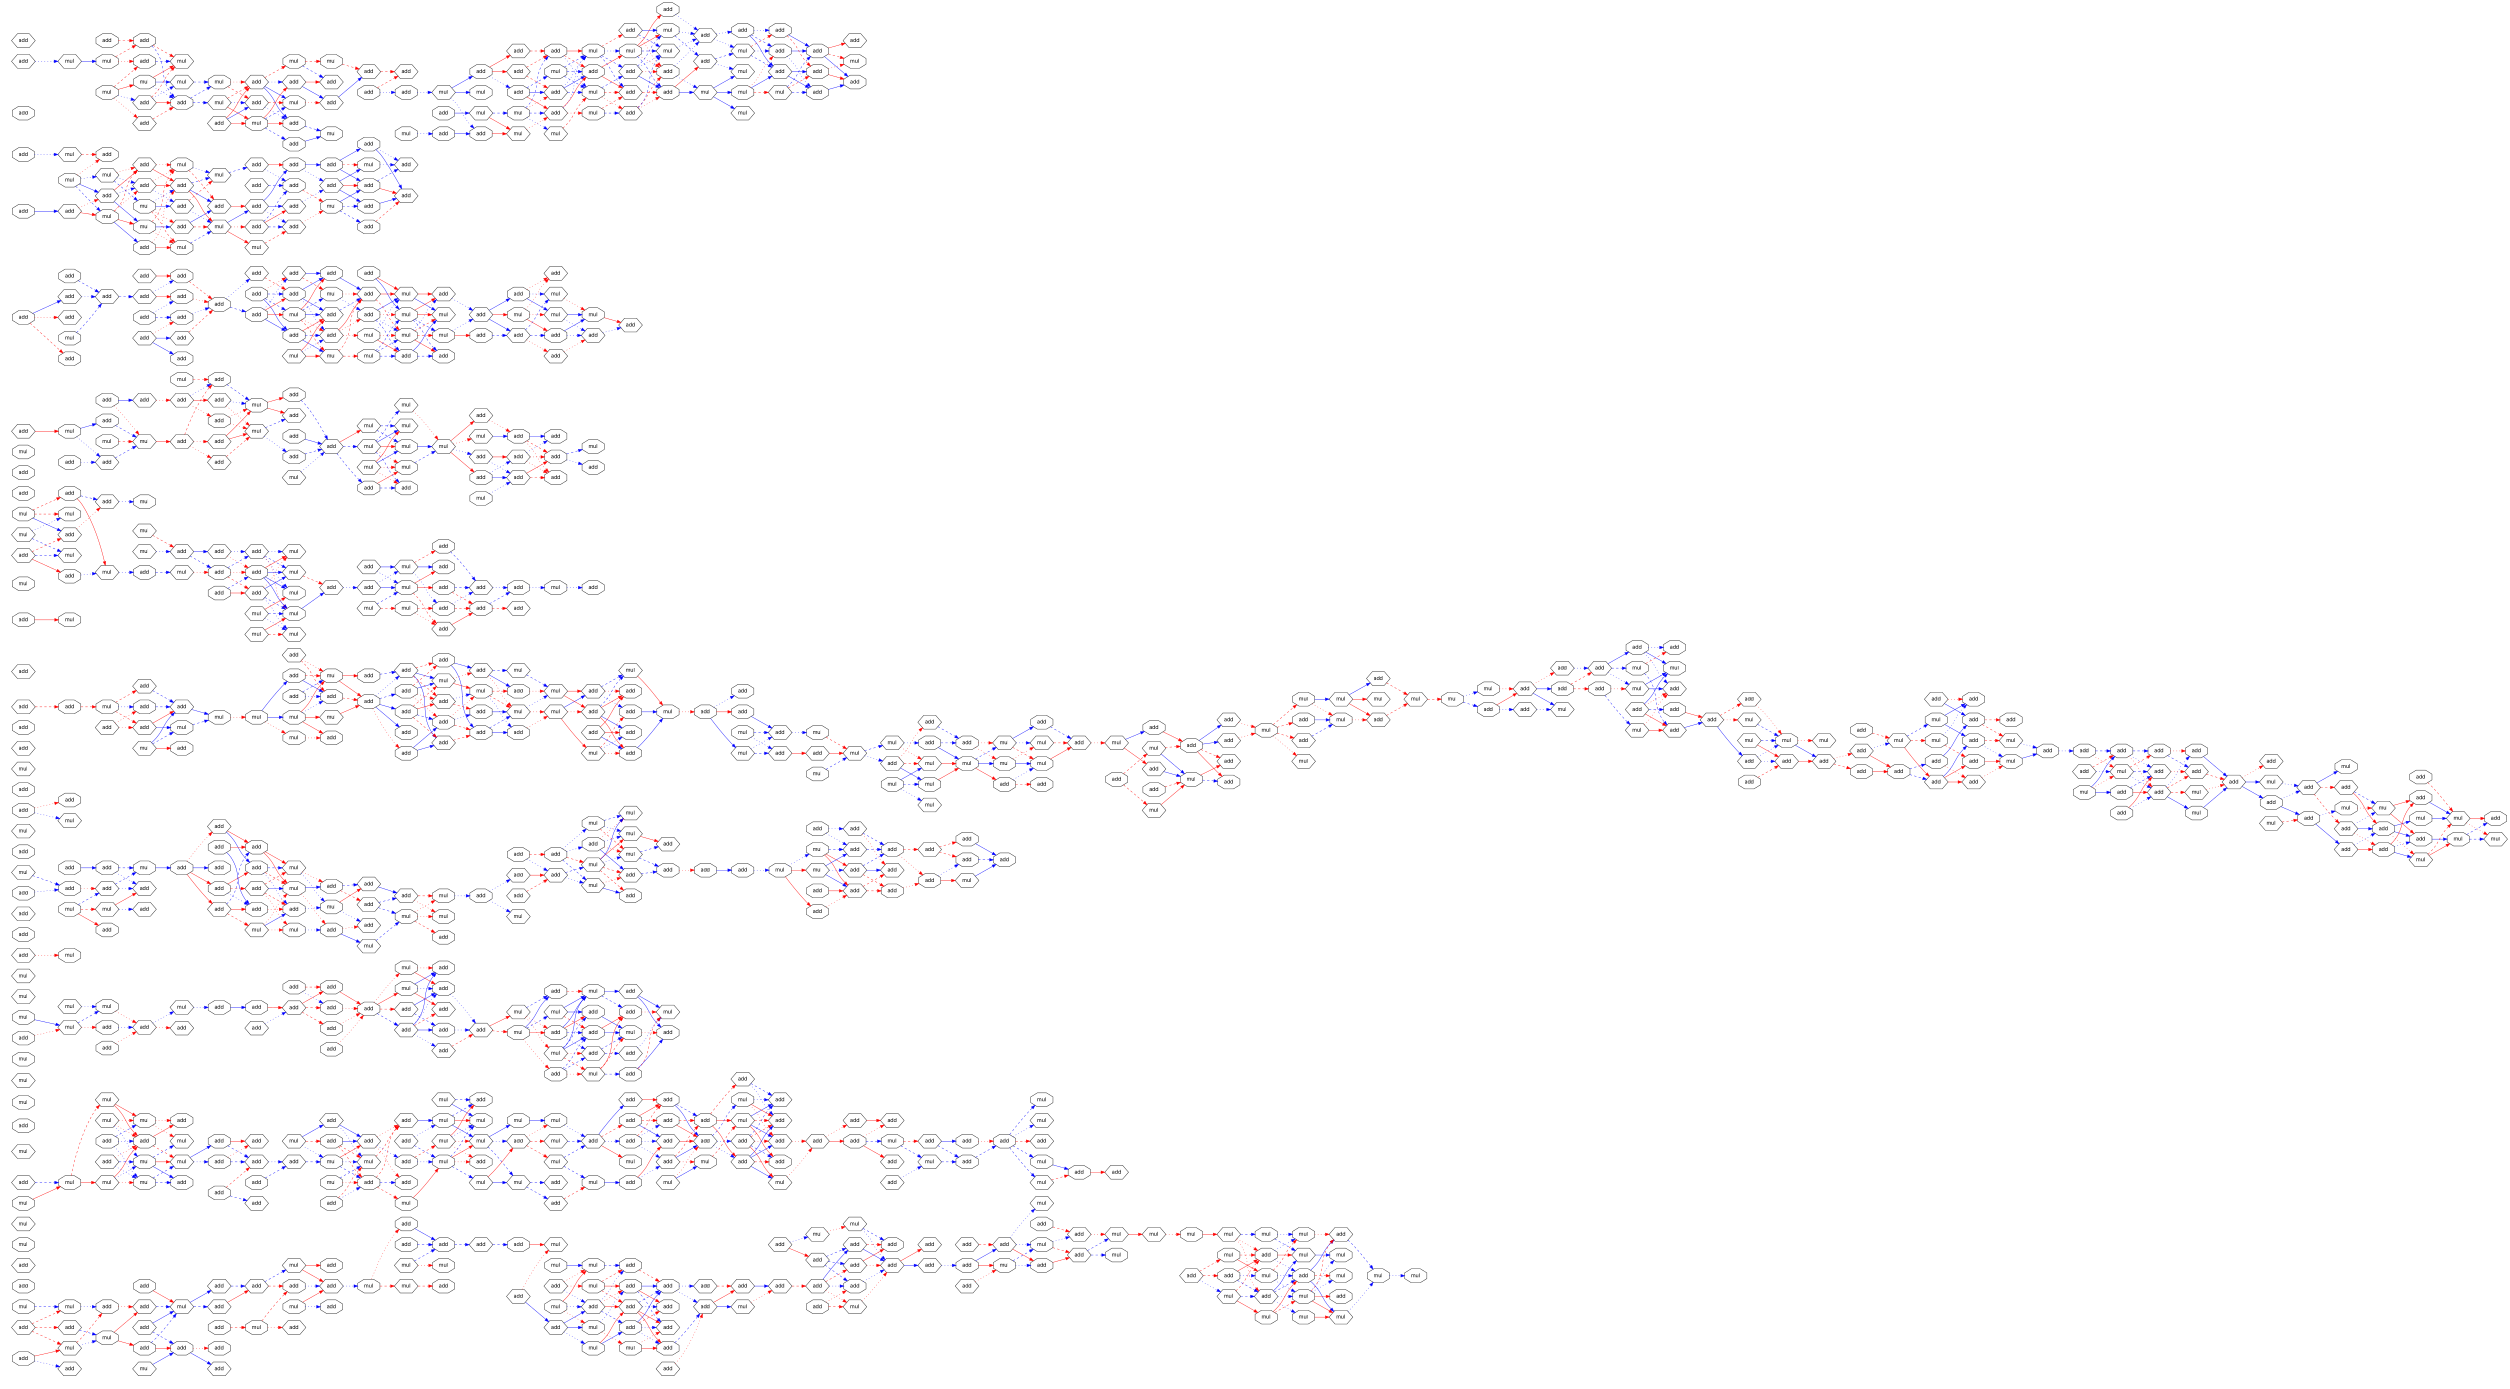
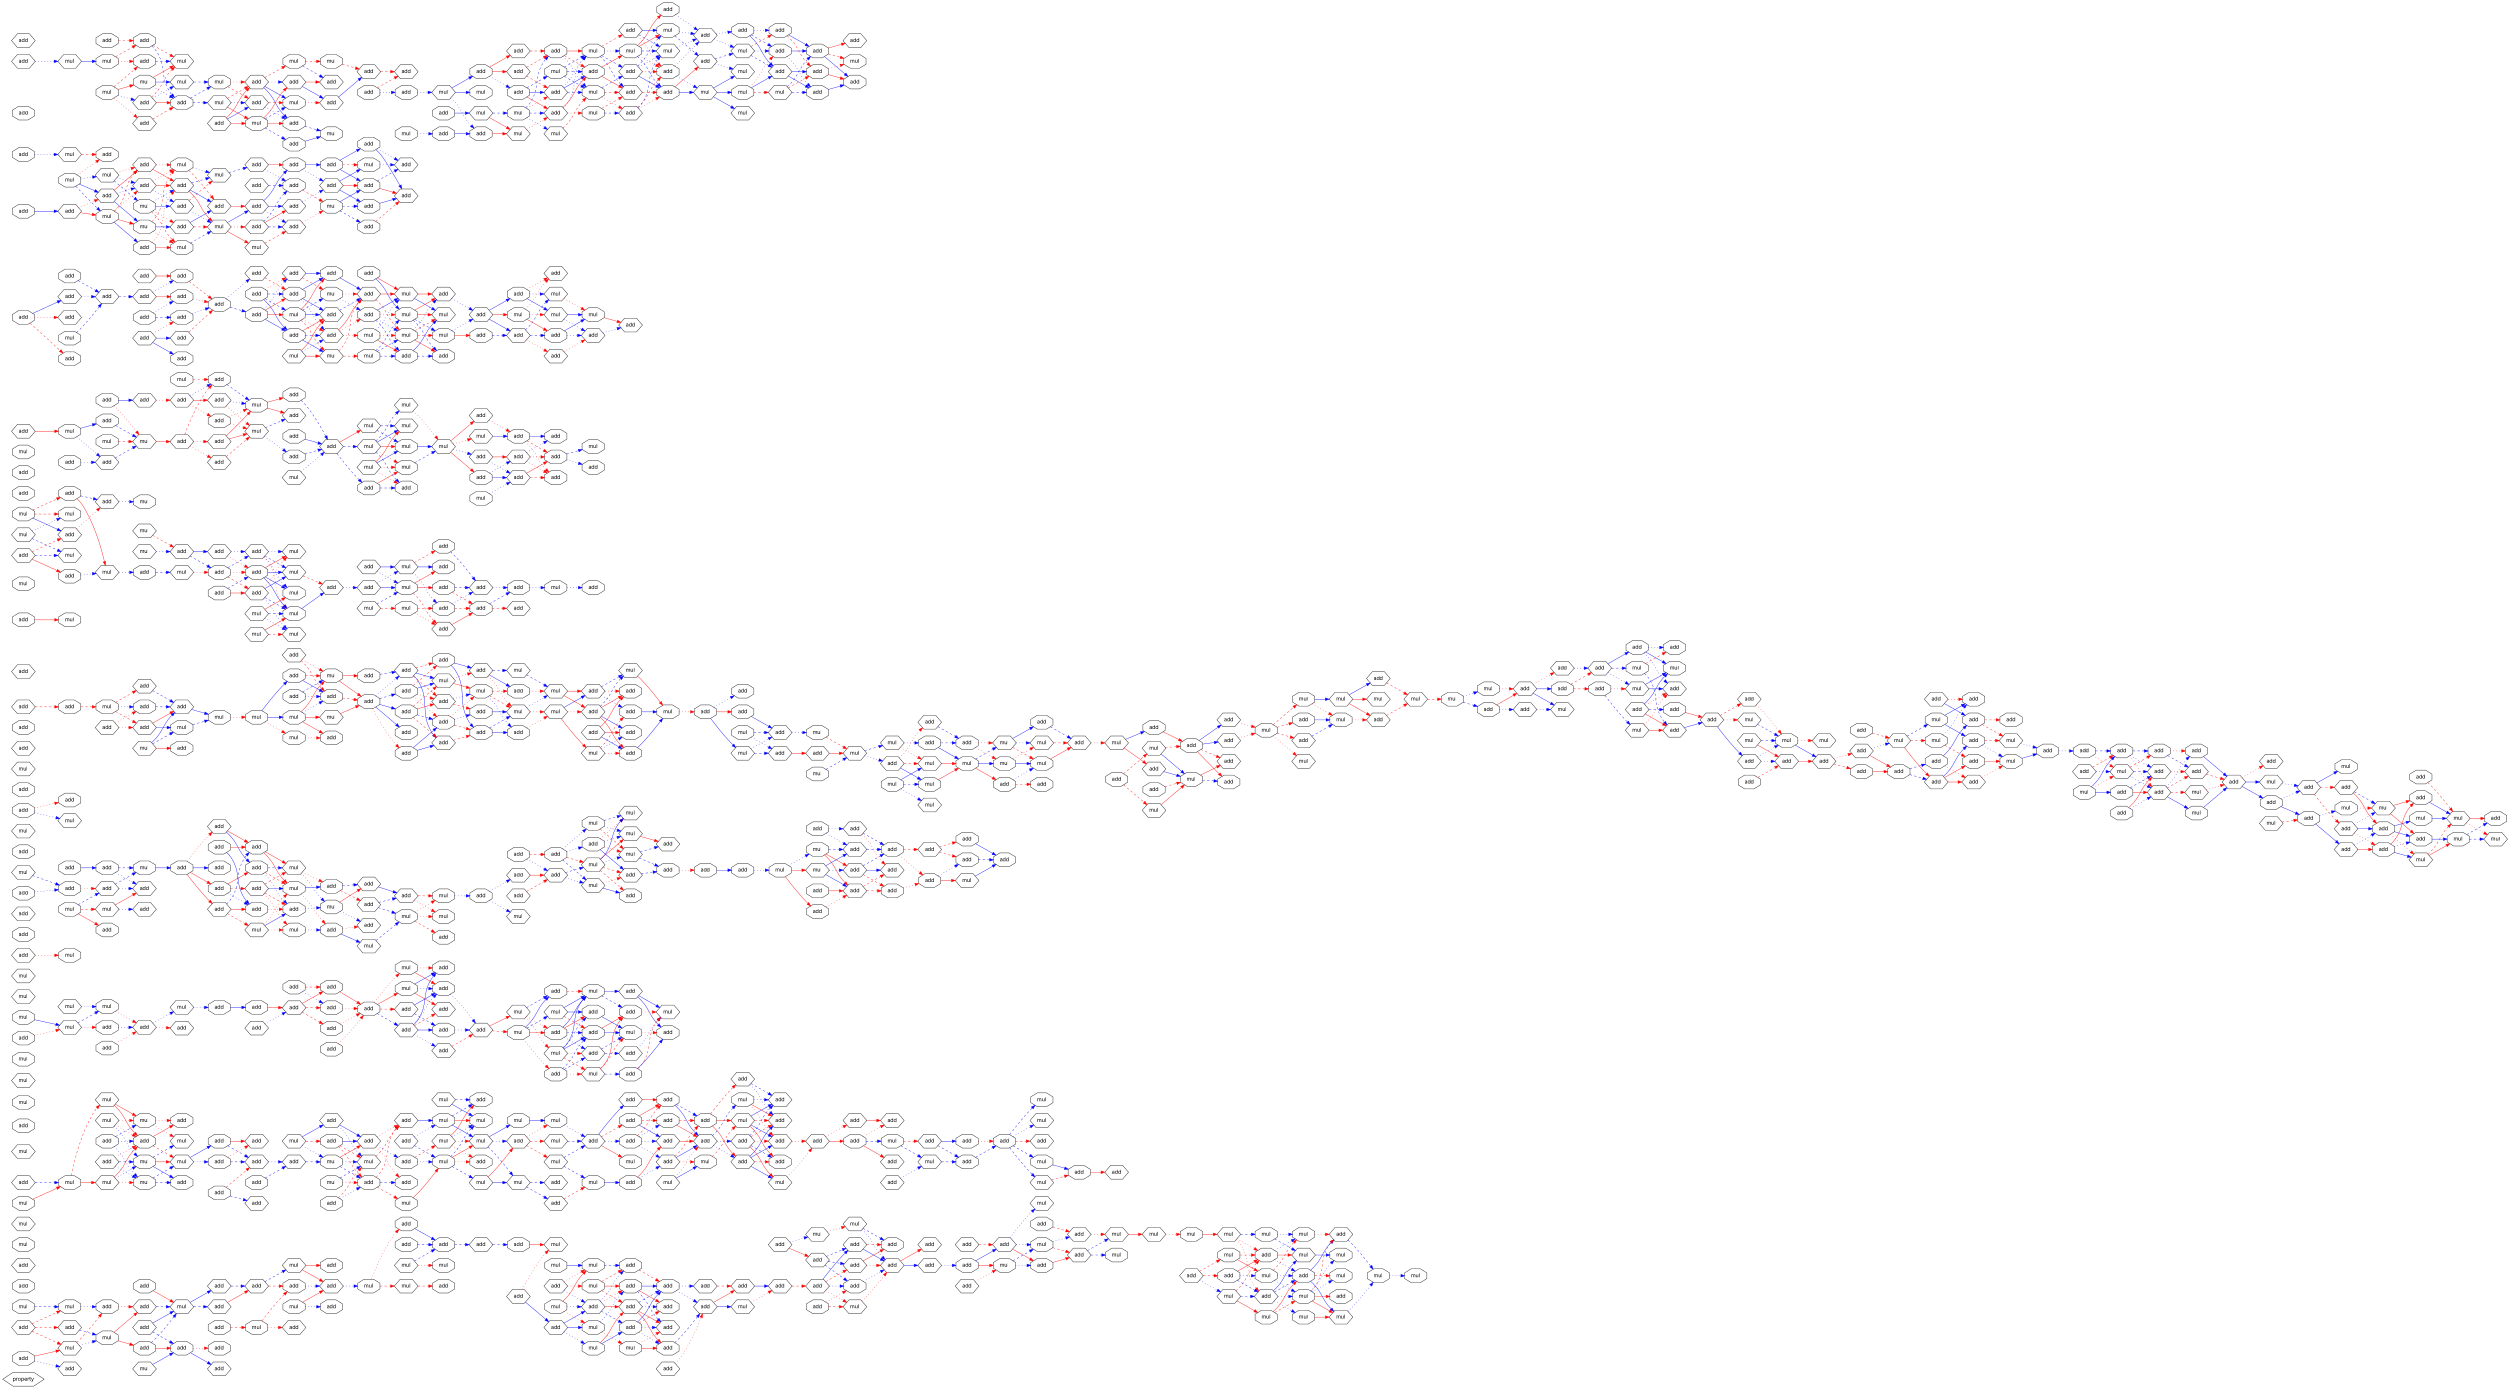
node "property": added
